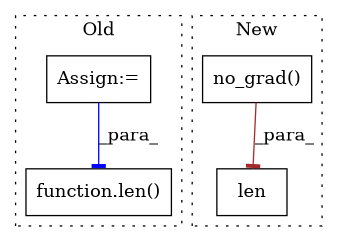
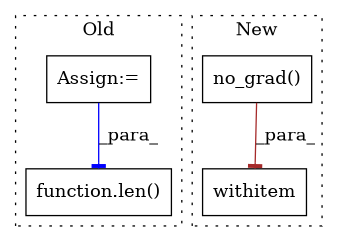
node "len": label "len" -> "withitem"
